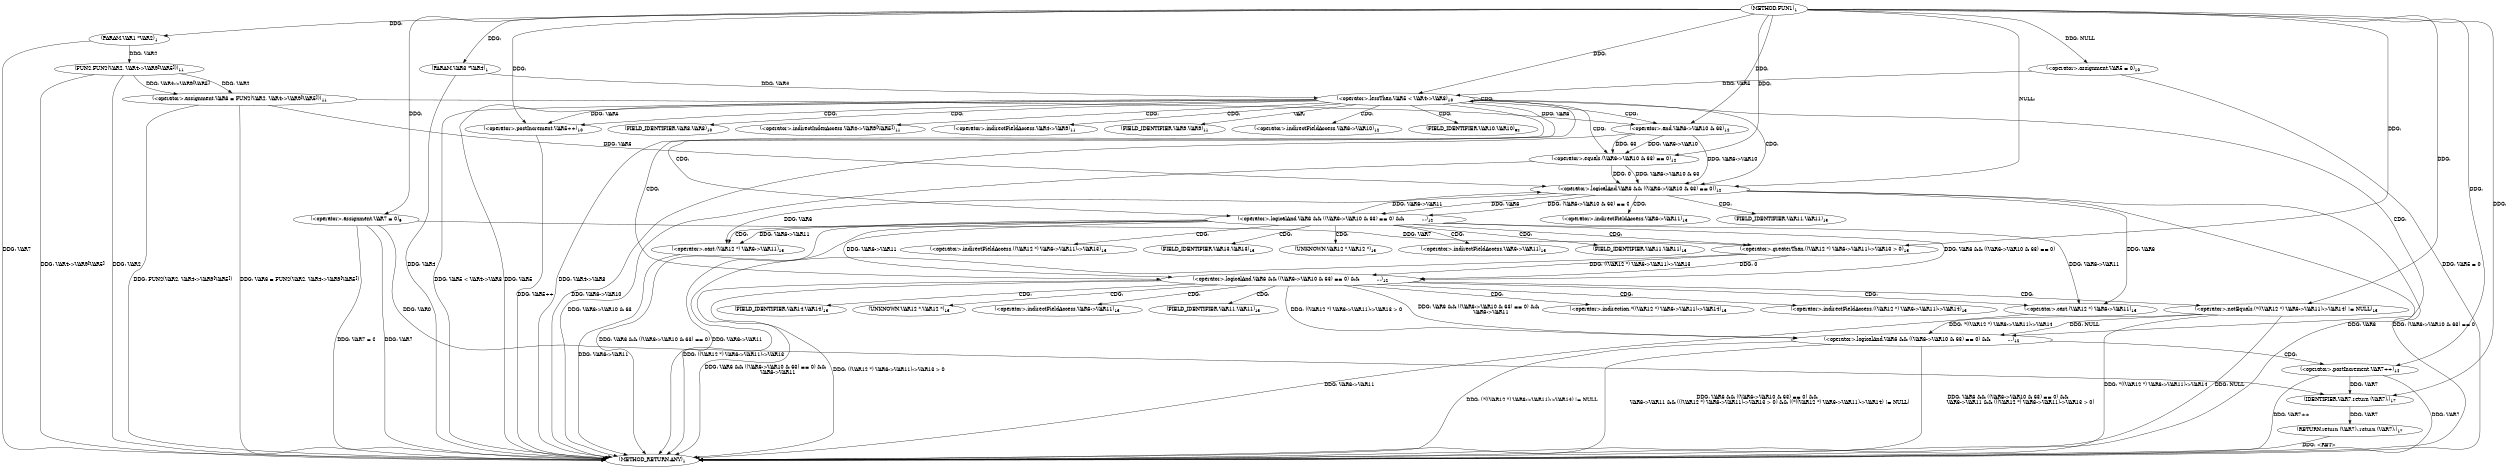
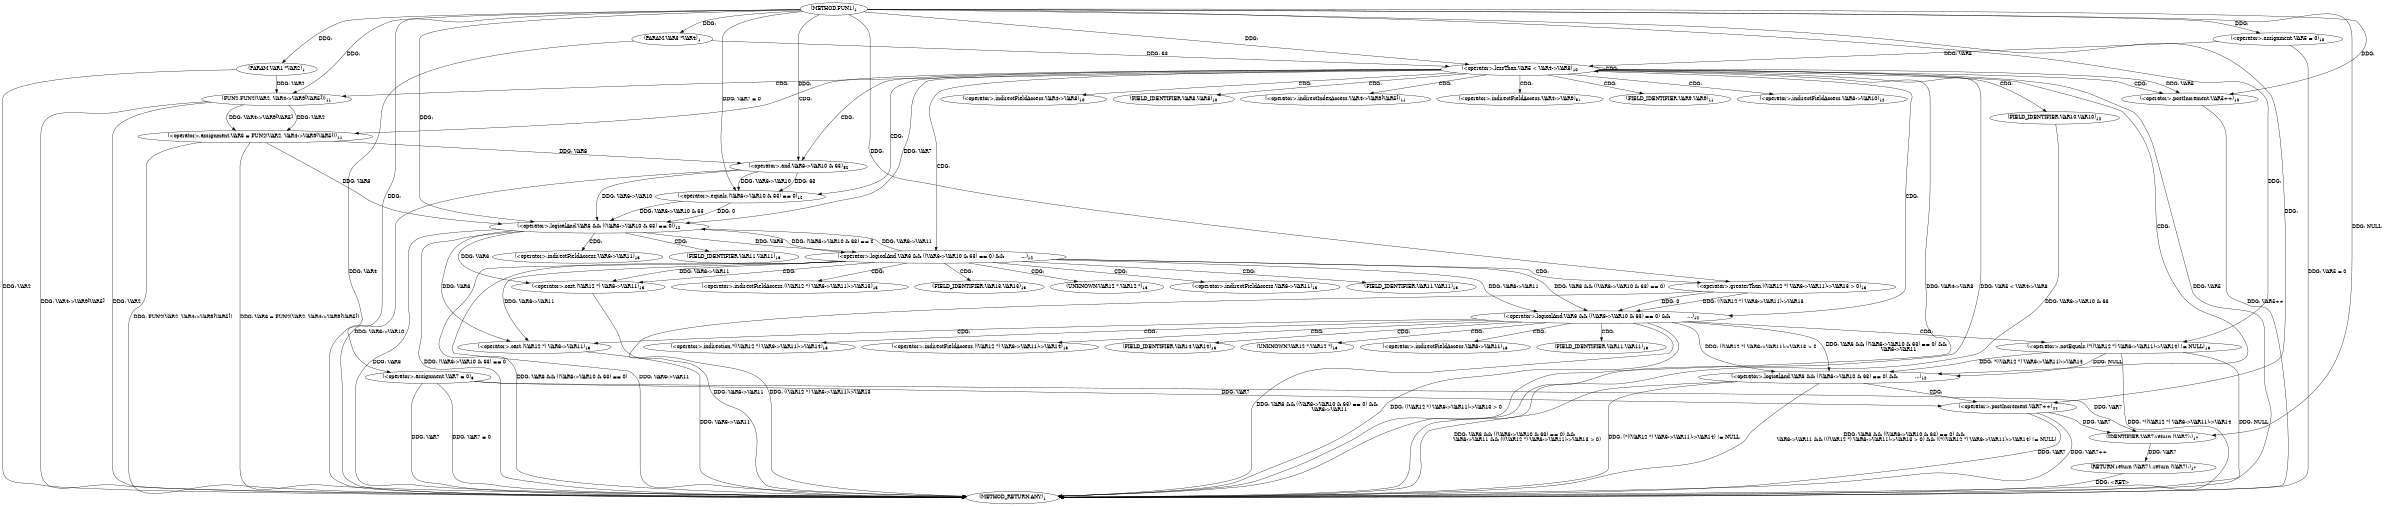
edge "(METHOD,FUN1)" -> "(FUN2,FUN2(VAR2, VAR4->VAR9[VAR5]))": added, label "DDG:"
edge "(METHOD,FUN1)" -> "(<operator>.assignment,VAR5 = 0)": label "DDG: NULL" -> "DDG: "
edge "(<operator>.lessThan,VAR5 < VAR4->VAR8)" -> "(FUN2,FUN2(VAR2, VAR4->VAR9[VAR5]))": added, label "CDG:"
edge "(PARAM,VAR3 *VAR4)" -> "(<operator>.lessThan,VAR5 < VAR4->VAR8)": label "DDG: VAR4" -> "DDG: 63"
edge "(METHOD,FUN1)" -> "(<operator>.equals,(VAR6->VAR10 & 63) == 0)": label "DDG: " -> "DDG: VAR7 = 0"
edge "(<operator>.lessThan,VAR5 < VAR4->VAR8)" -> "(<operator>.assignment,VAR6 = FUN2(VAR2, VAR4->VAR9[VAR5]))": added, label "CDG:"
node "(<operator>.indirectFieldAccess,VAR4->VAR8)": added
edge "(METHOD,FUN1)" -> "(<operator>.logicalAnd,VAR6 && ((VAR6->VAR10 & 63) == 0))": label "NULL: " -> "DDG: "
edge "(<operator>.lessThan,VAR5 < VAR4->VAR8)" -> "(FIELD_IDENTIFIER,VAR9,VAR9)": label "VAR: " -> "CDG: "
node "(<operator>.indirectFieldAccess,VAR4->VAR9)": text "11" -> "51"
node "(FIELD_IDENTIFIER,VAR10,VAR10)": text "62" -> "12"
node "(<operator>.and,VAR6->VAR10 & 63)": text "12" -> "82"
edge "(<operator>.lessThan,VAR5 < VAR4->VAR8)" -> "(<operator>.logicalAnd,VAR6 && ((VAR6->VAR10 & 63) == 0))": label "CDG: " -> "DDG: VAR7"
edge "(<operator>.equals,(VAR6->VAR10 & 63) == 0)" -> "(METHOD_RETURN,ANY)": now "(FIELD_IDENTIFIER,VAR10,VAR10)" -> "(METHOD_RETURN,ANY)"
edge "(METHOD,FUN1)" -> "(IDENTIFIER,VAR7,return (VAR7);)": label "DDG: " -> "DDG: NULL"
edge "(<operator>.assignment,VAR7 = 0)" -> "(<operator>.greaterThan,((VAR12 *) VAR6->VAR11)->VAR13 > 0)": now "(<operator>.assignment,VAR7 = 0)" -> "(<operator>.postIncrement,VAR7++)"
edge "(PARAM,VAR1 *VAR2)" -> "(METHOD_RETURN,ANY)": label "DDG: VAR7" -> "DDG: VAR2"
edge "(<operator>.assignment,VAR7 = 0)" -> "(IDENTIFIER,VAR7,return (VAR7);)": label "DDG: VAR0" -> "DDG: VAR7"
node "(<operator>.postIncrement,VAR7++)": text "14" -> "24"
